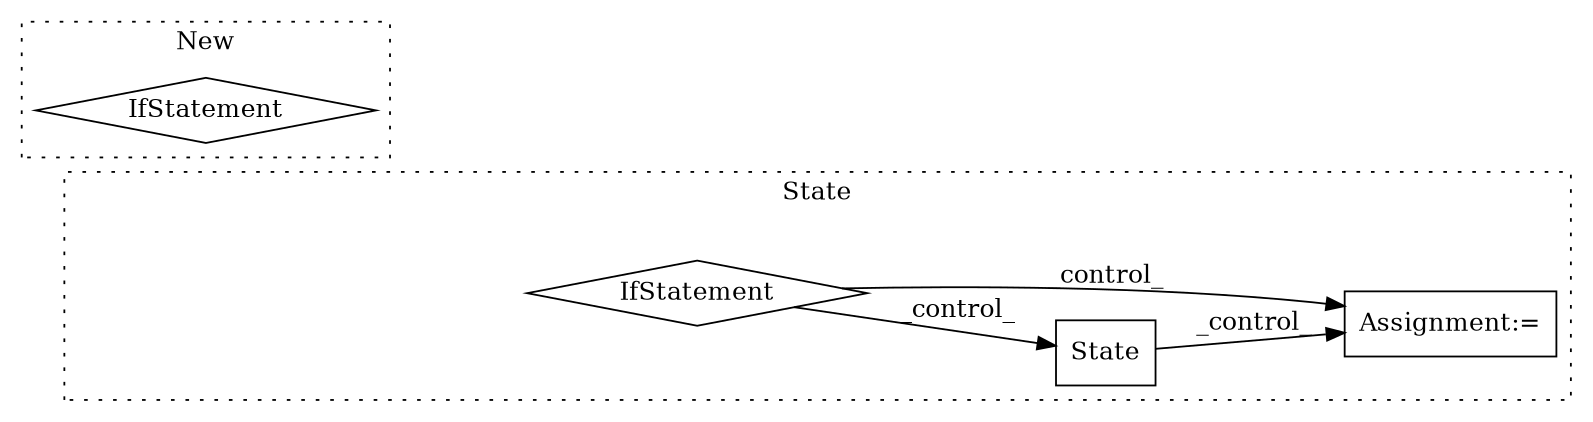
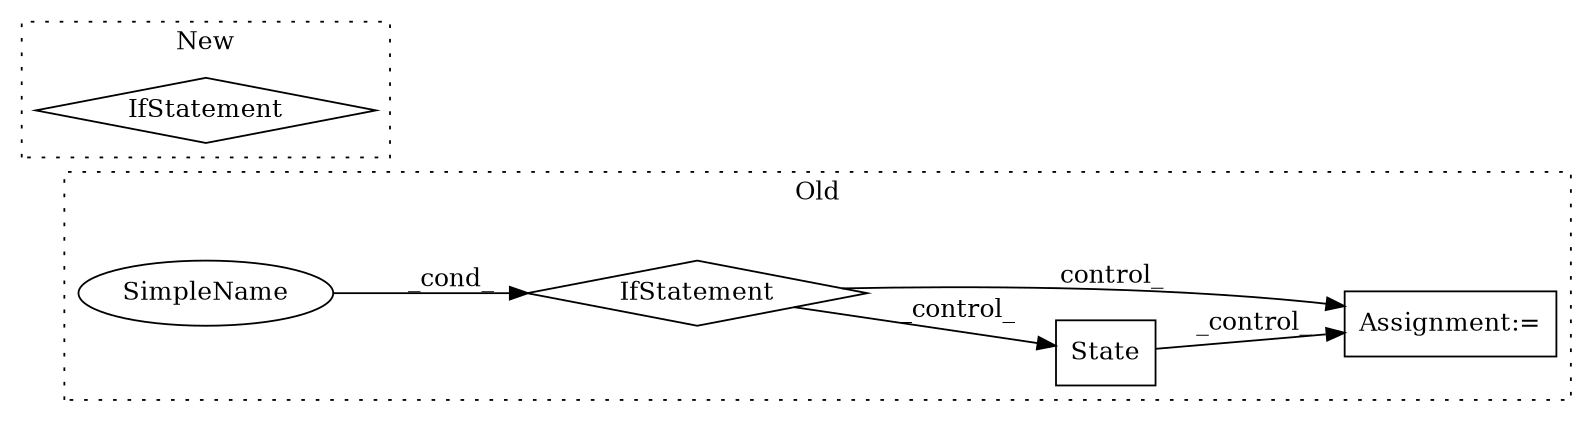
cluster "State": label "State" -> "Old"
node "SimpleName": added
